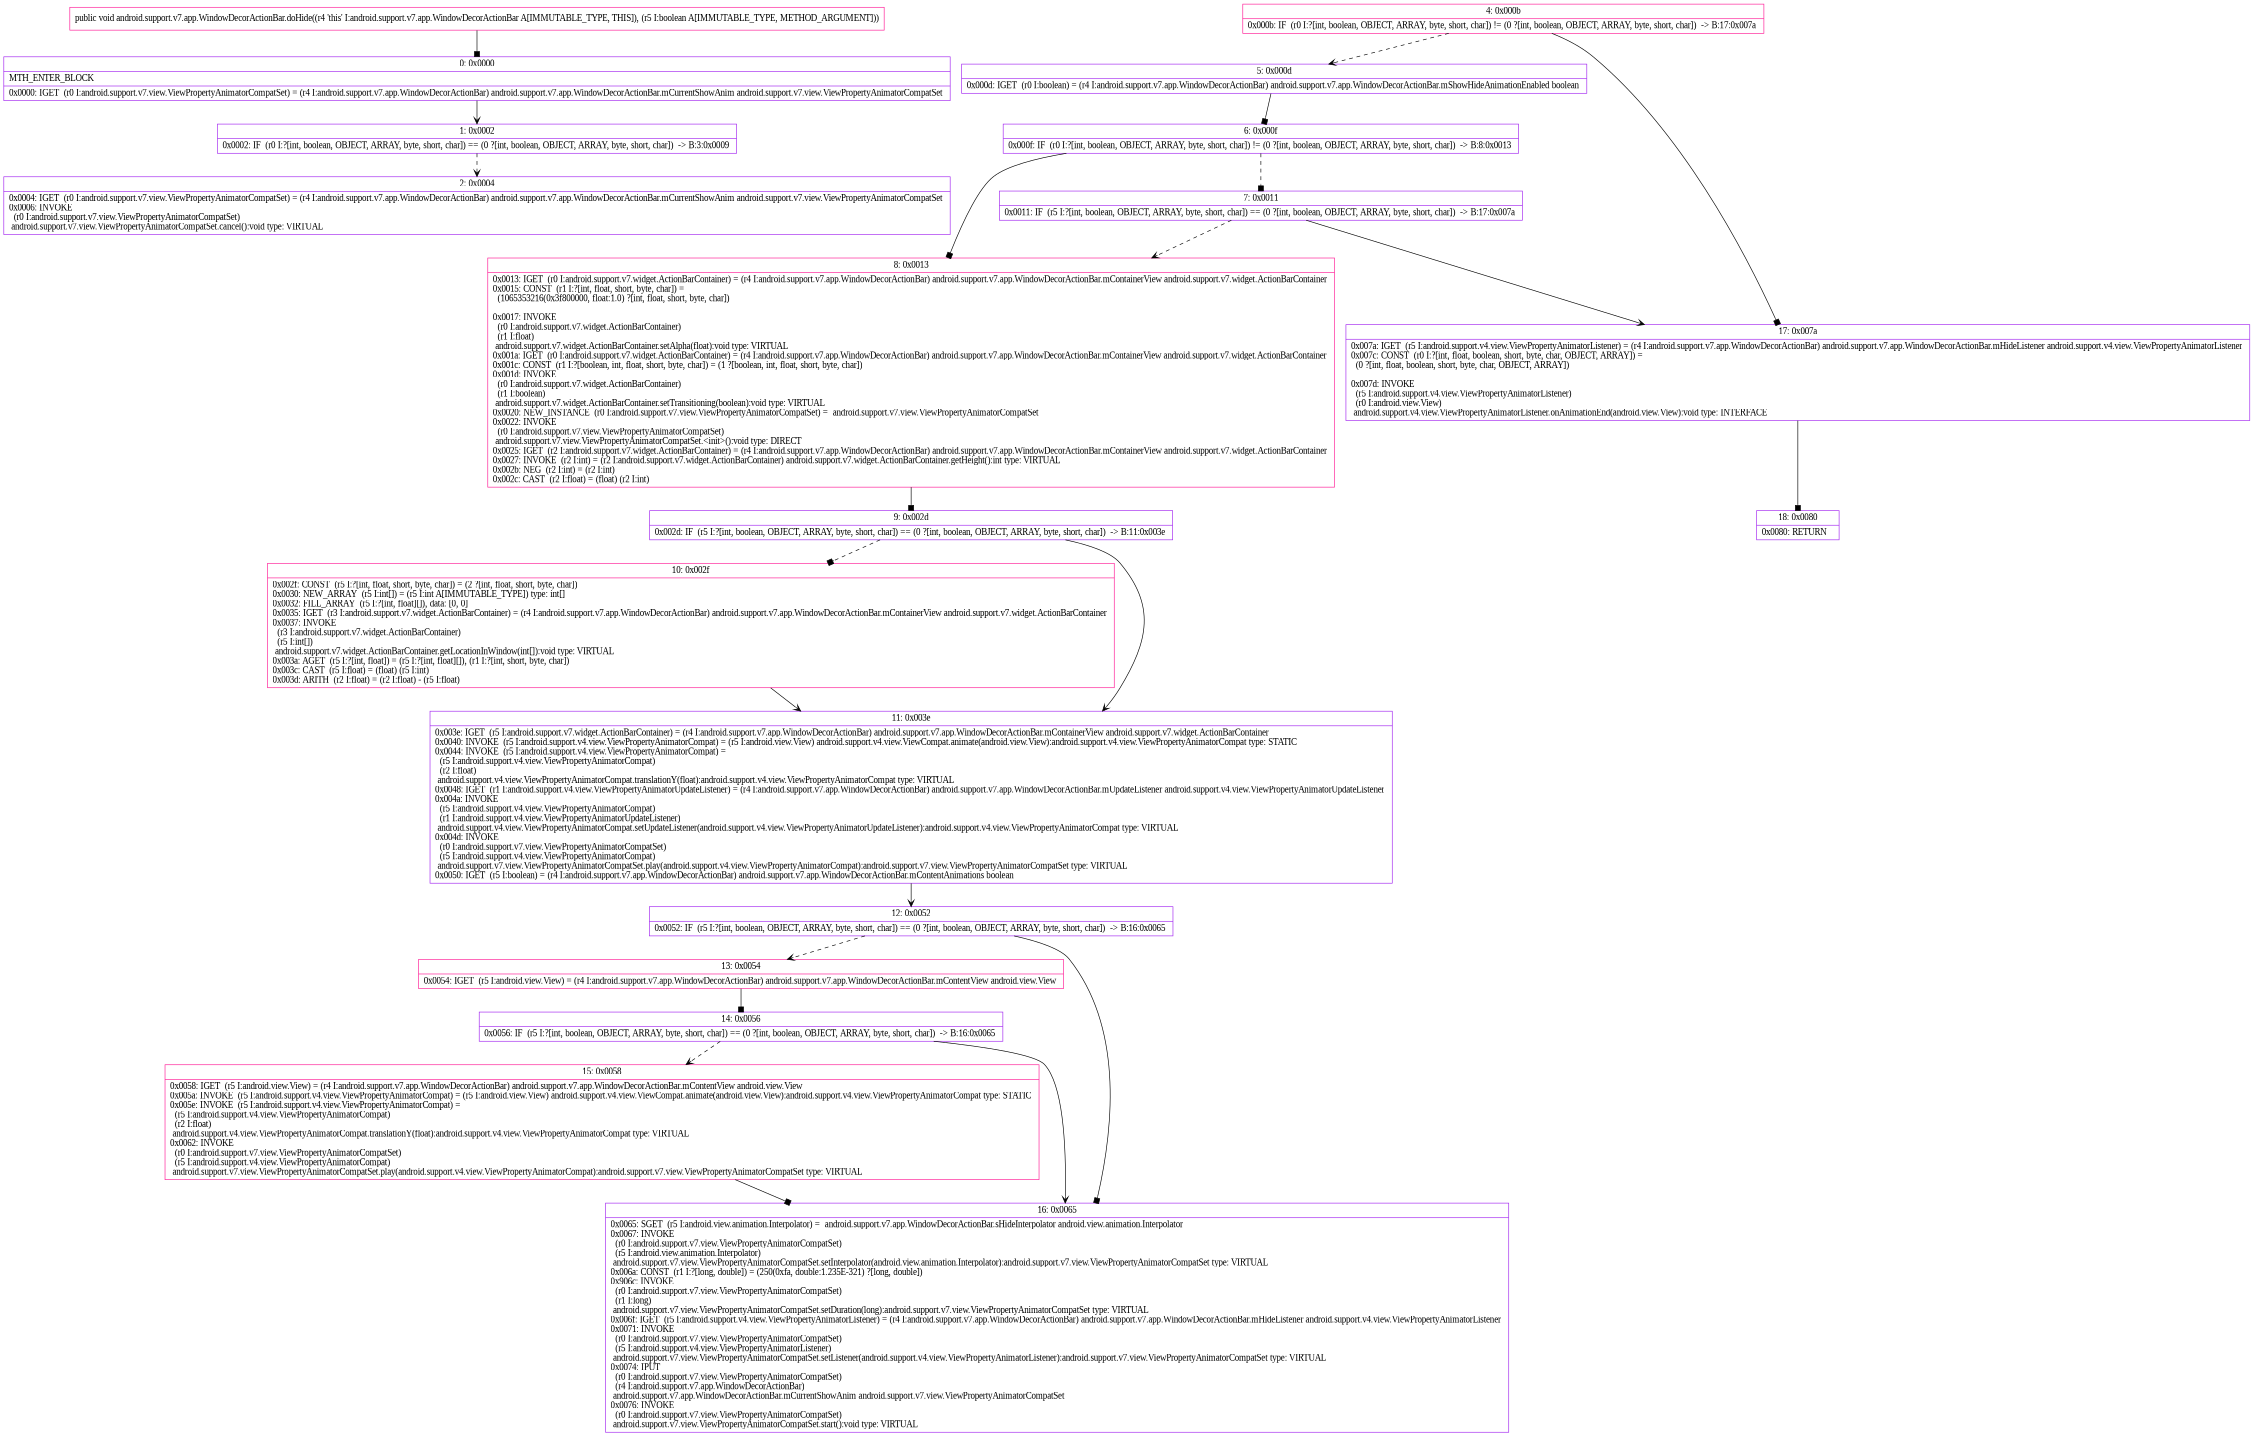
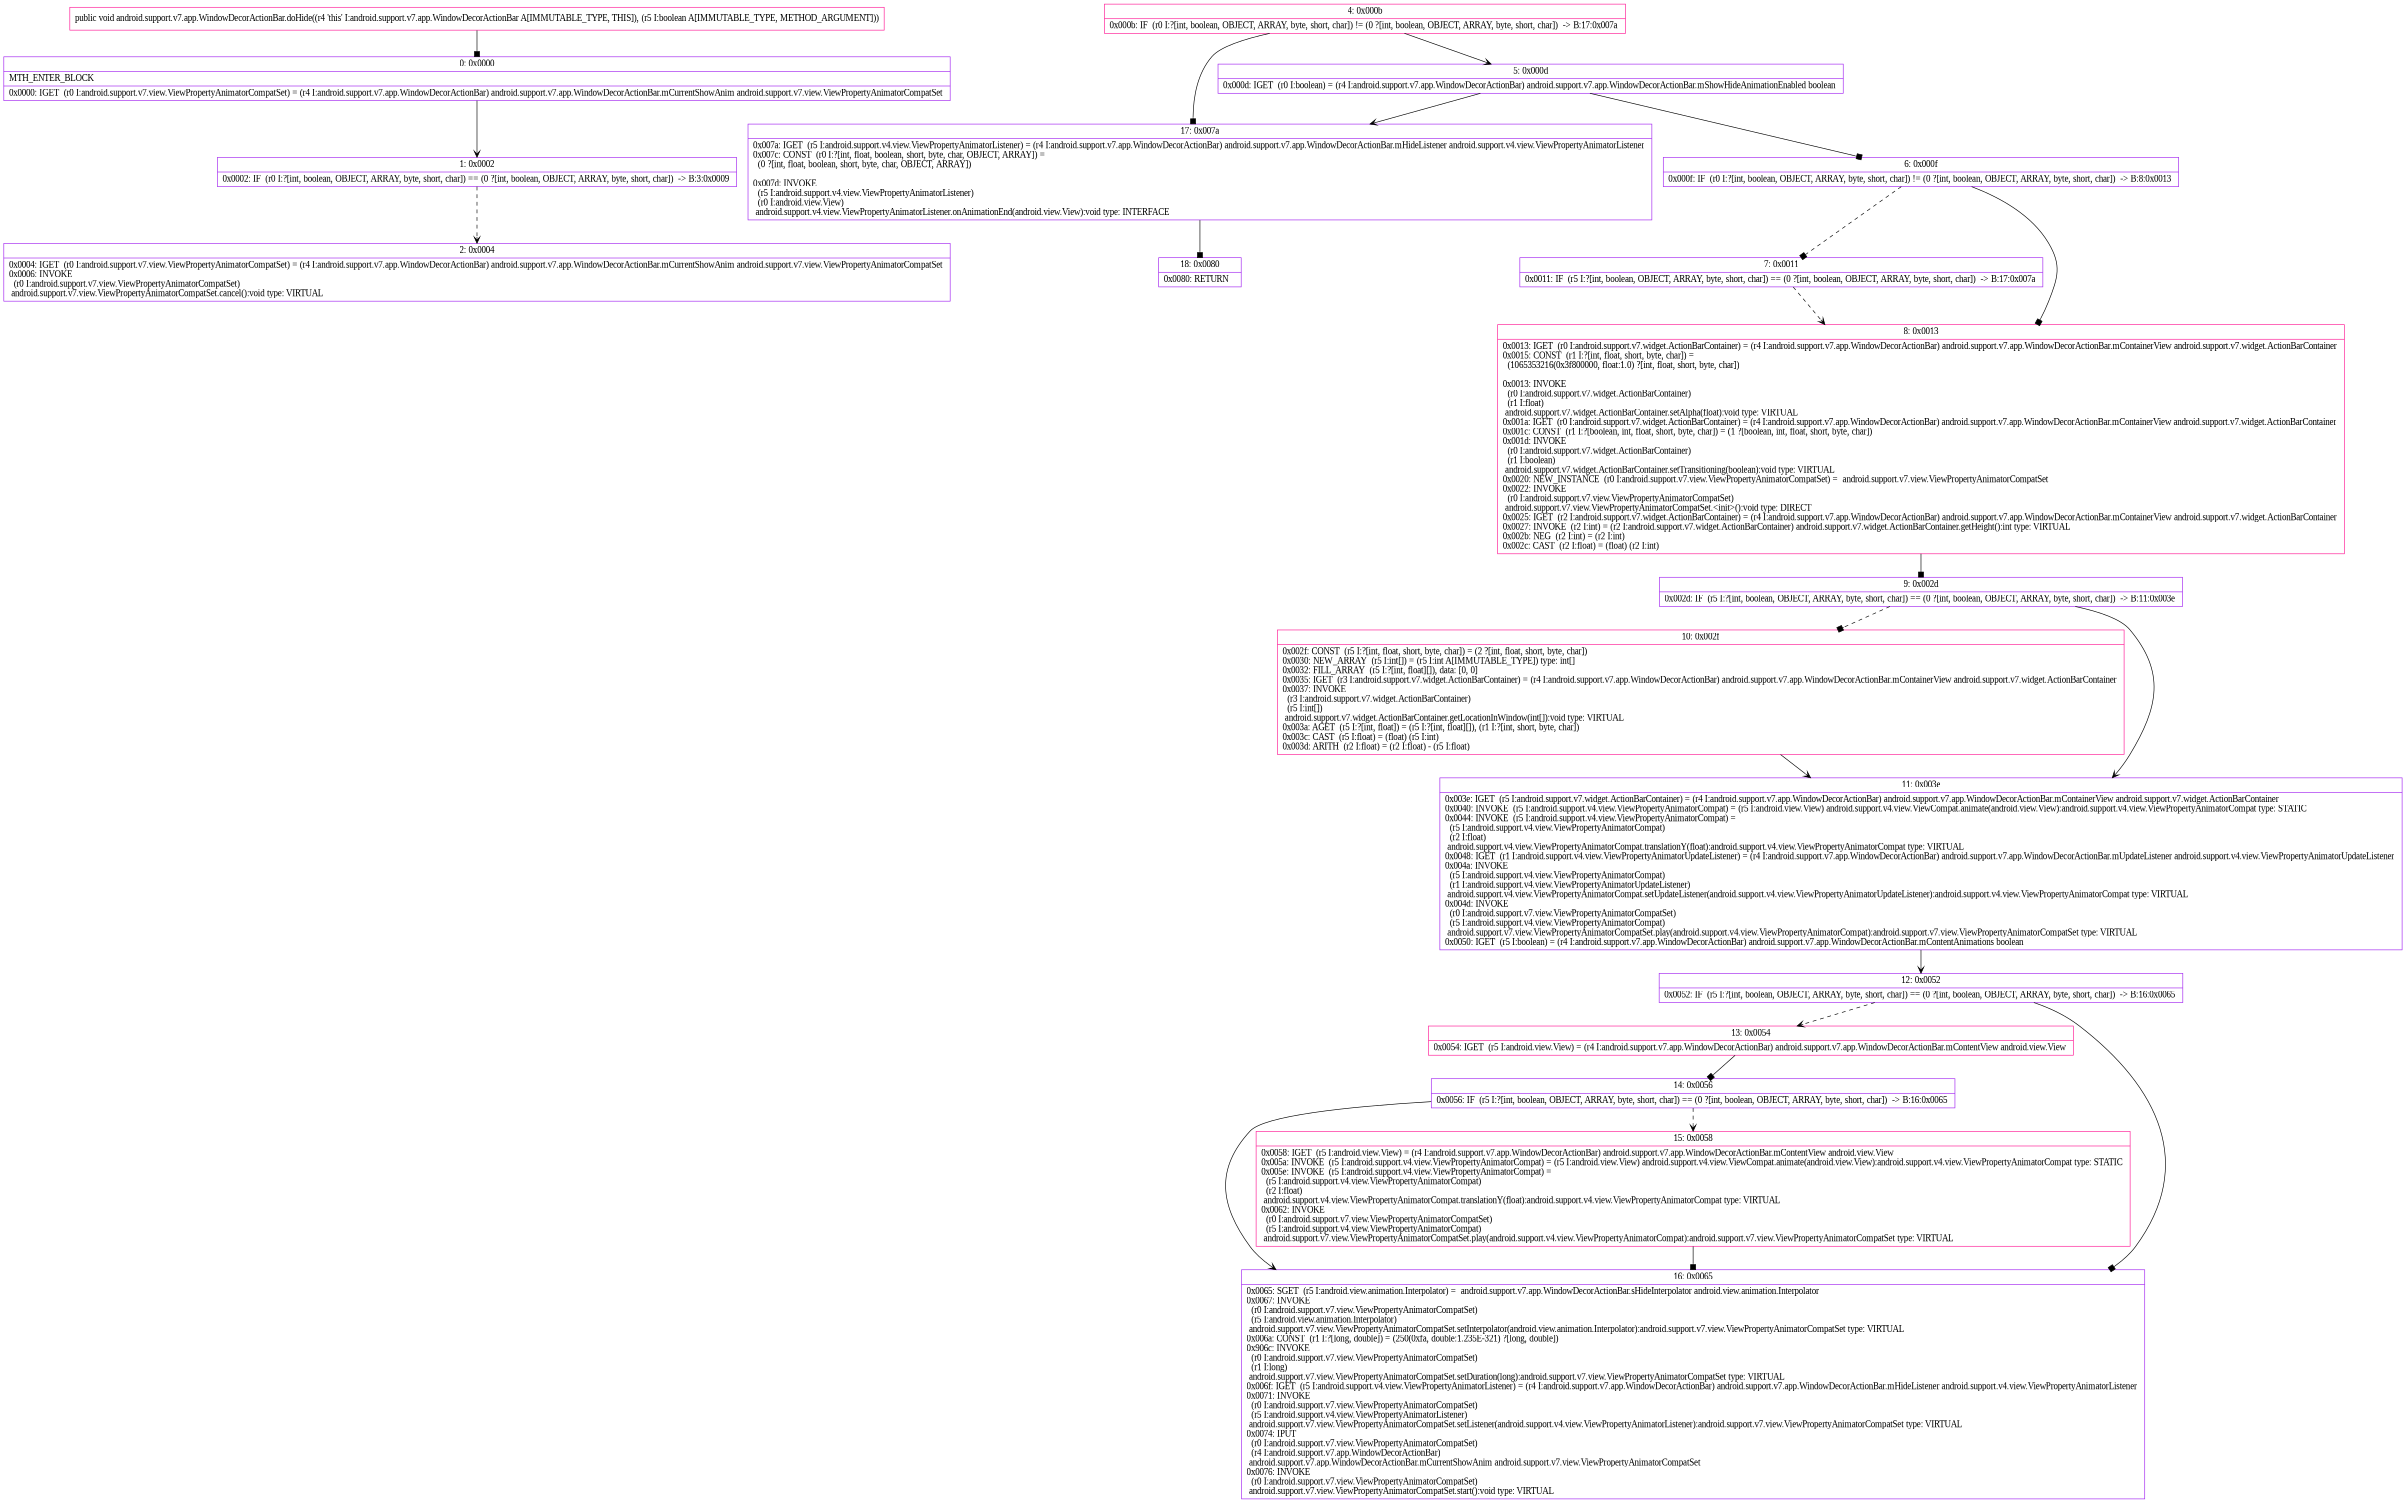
edge "4: 0x000b" -> "5: 0x000d": style dashed -> solid
edge "7: 0x0011" -> "17: 0x007a": now "5: 0x000d" -> "17: 0x007a"
node "8: 0x0013": text "0x0017: INVOKE" -> "0x0013: INVOKE"
